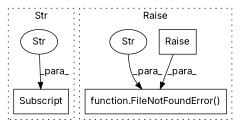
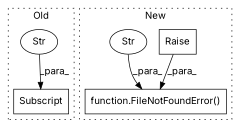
cluster "Str": label "Str" -> "Old"
cluster "Raise": label "Raise" -> "New"
